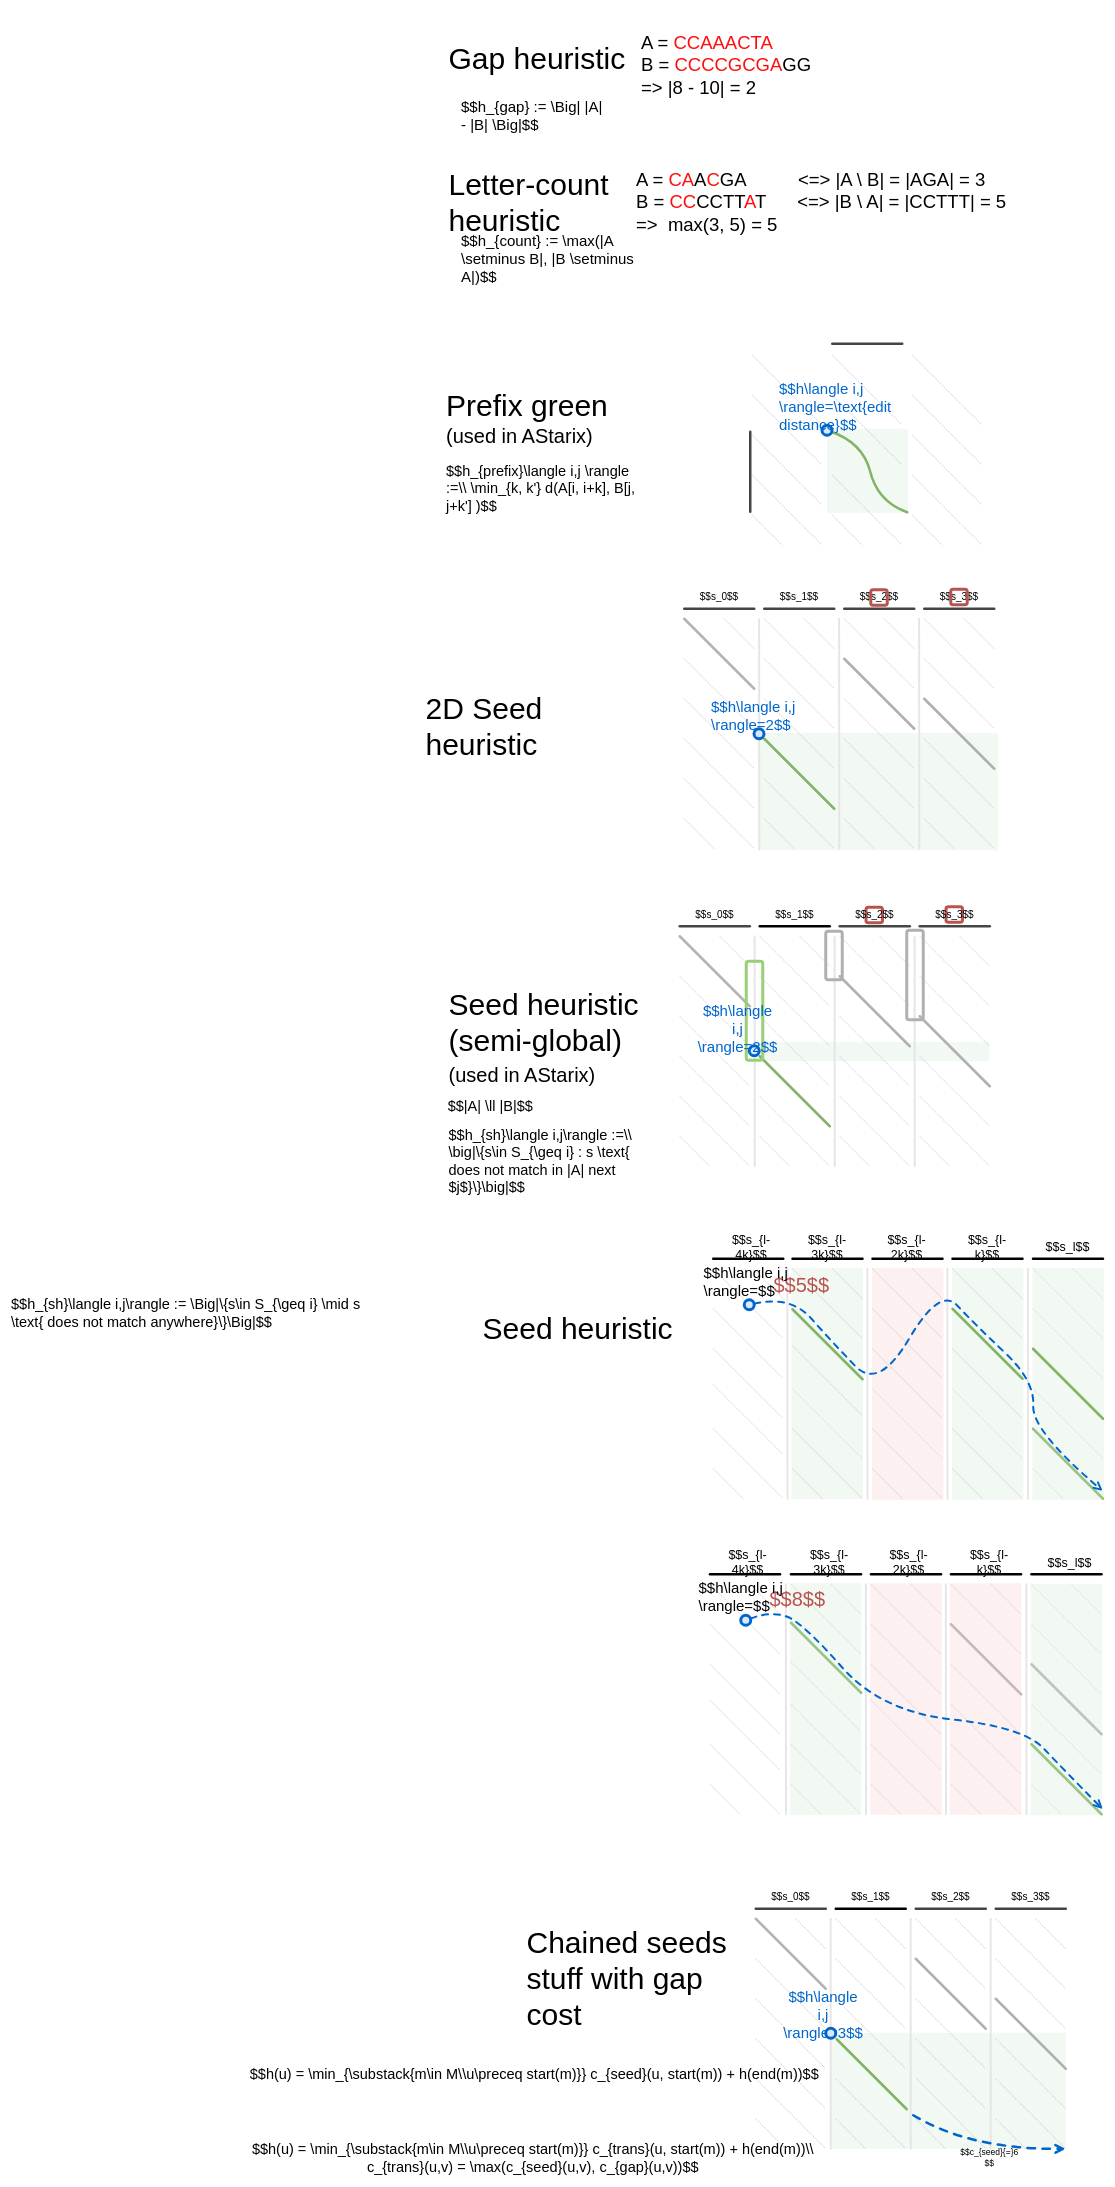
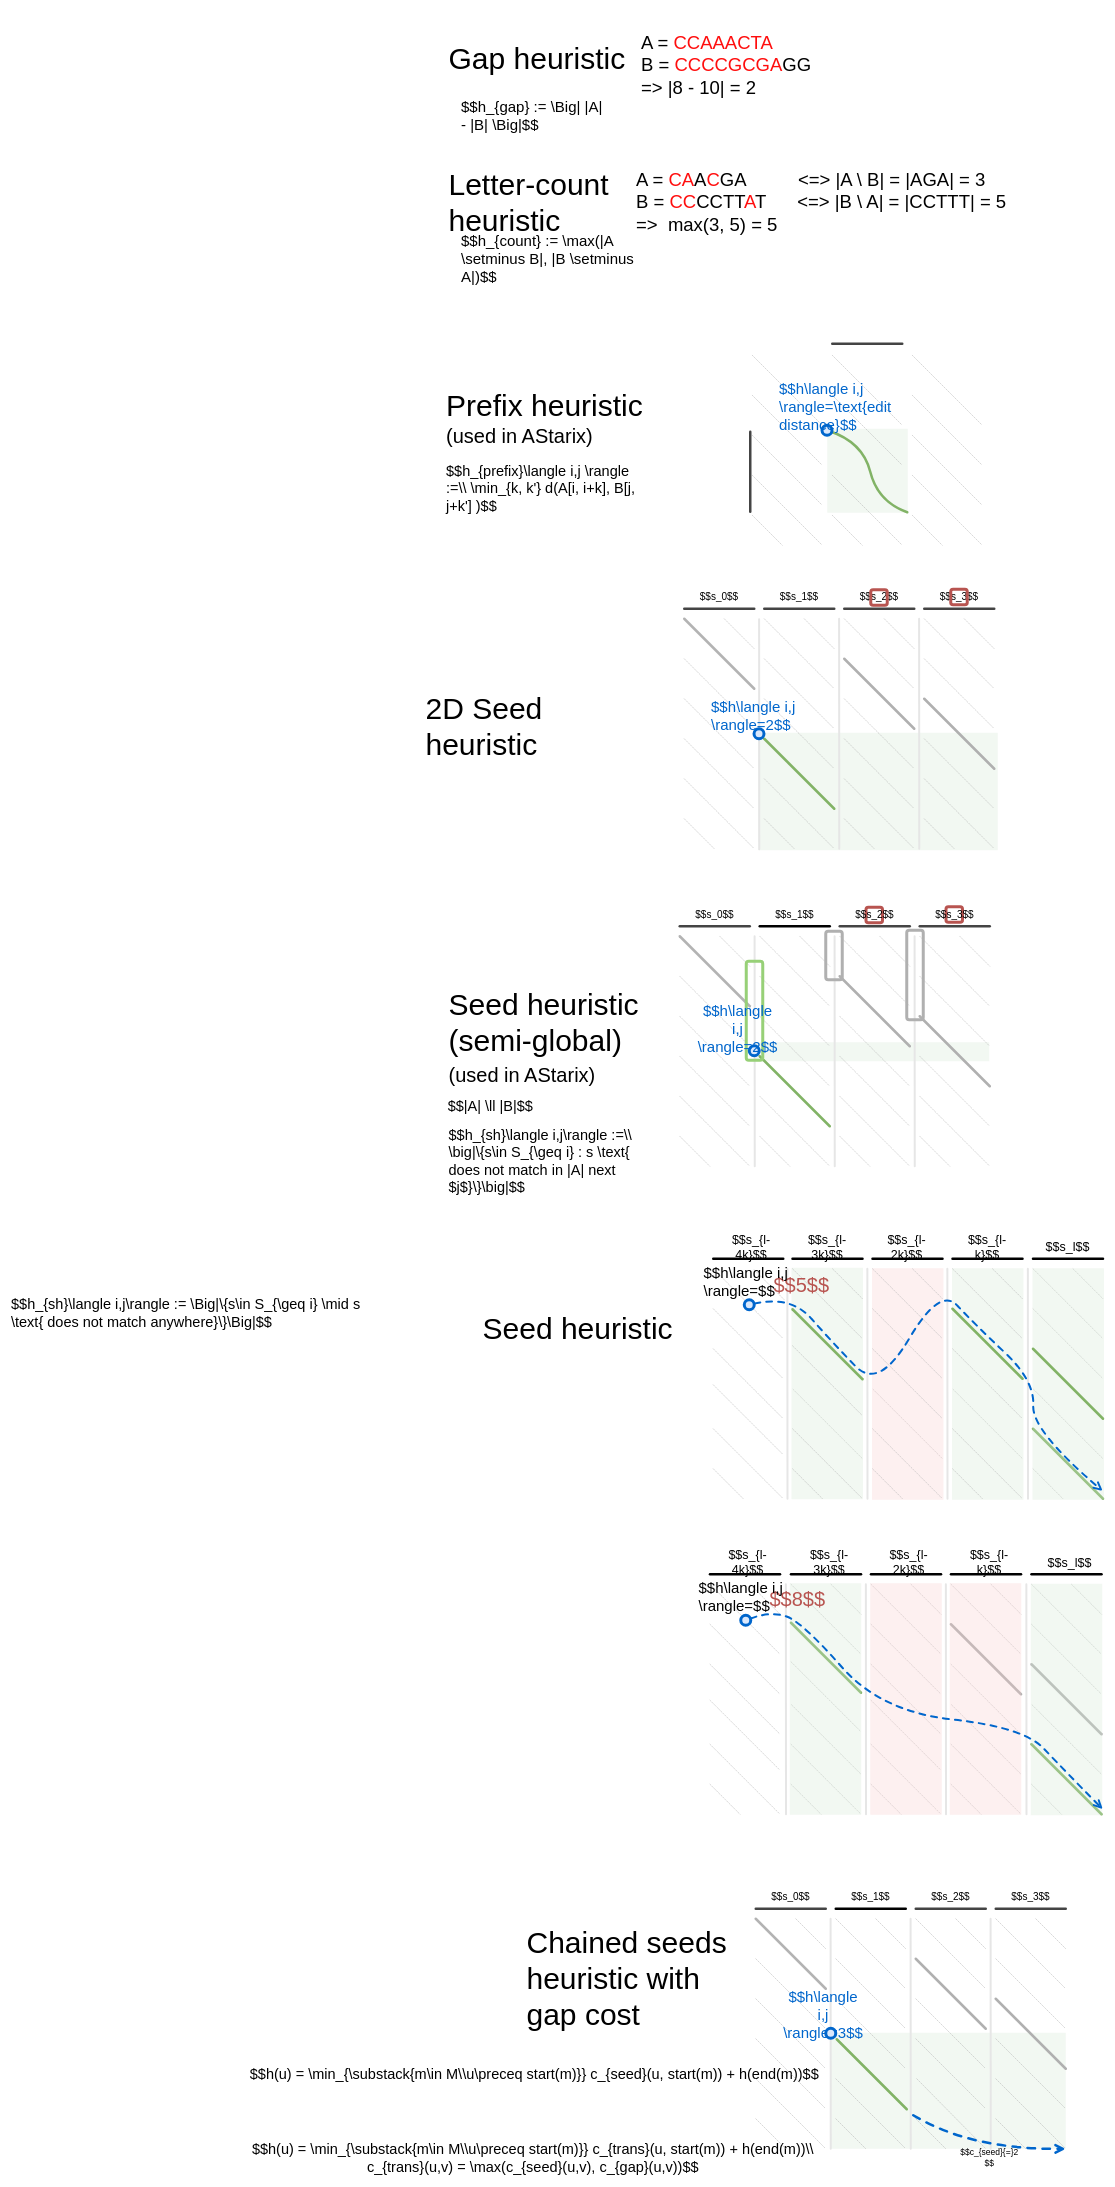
node "Prefix green (used in AStarix)": label "Prefix green (used in AStarix)" -> "Prefix heuristic (used in AStarix)"
node "Chained seeds stuff with gap cost": label "Chained seeds stuff with gap cost" -> "Chained seeds heuristic with gap cost"
node "$$c_{seed}{=}6 $$": label "$$c_{seed}{=}6 $$" -> "$$c_{seed}{=}2 $$"
